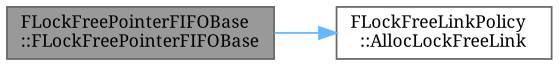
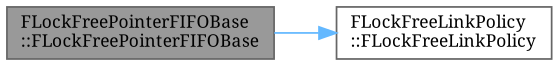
node "FLockFreeLinkPolicy ::AllocLockFreeLink": label "FLockFreeLinkPolicy ::AllocLockFreeLink" -> "FLockFreeLinkPolicy ::FLockFreeLinkPolicy"
